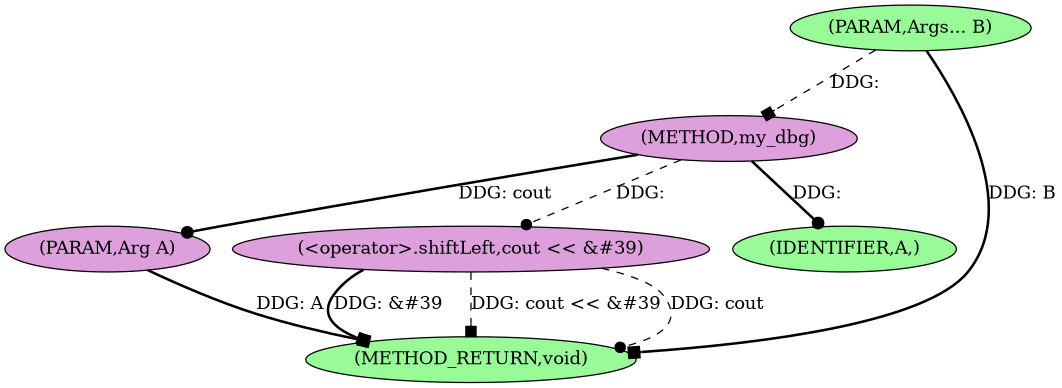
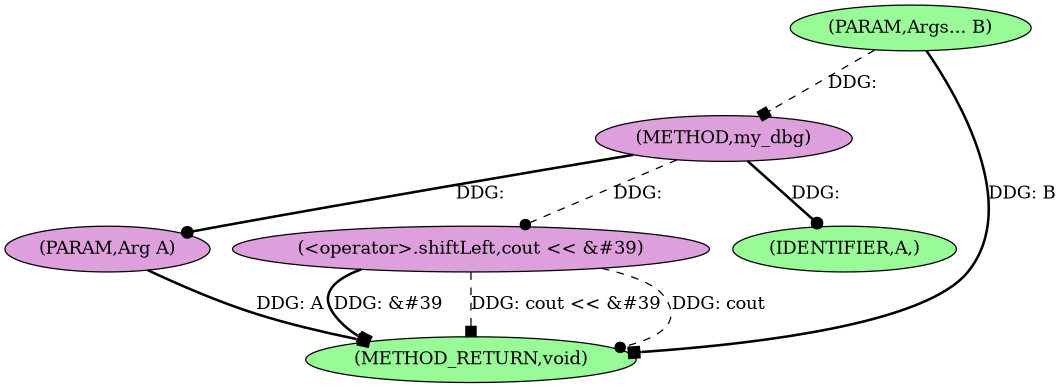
edge "(METHOD,my_dbg)" -> "(PARAM,Arg A)": label "DDG: cout" -> "DDG: "
